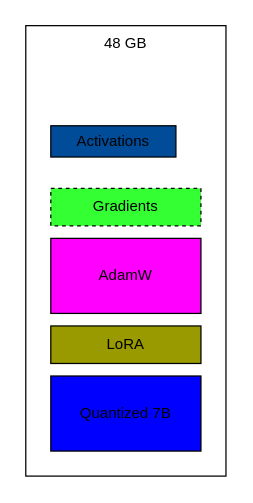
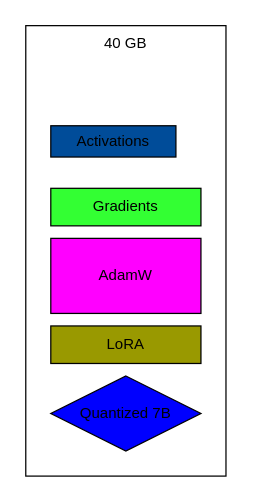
node "48 GB": label "48 GB" -> "40 GB"
node "Gradients": style dashed -> solid
node "Quantized 7B": shape rectangle -> diamond
